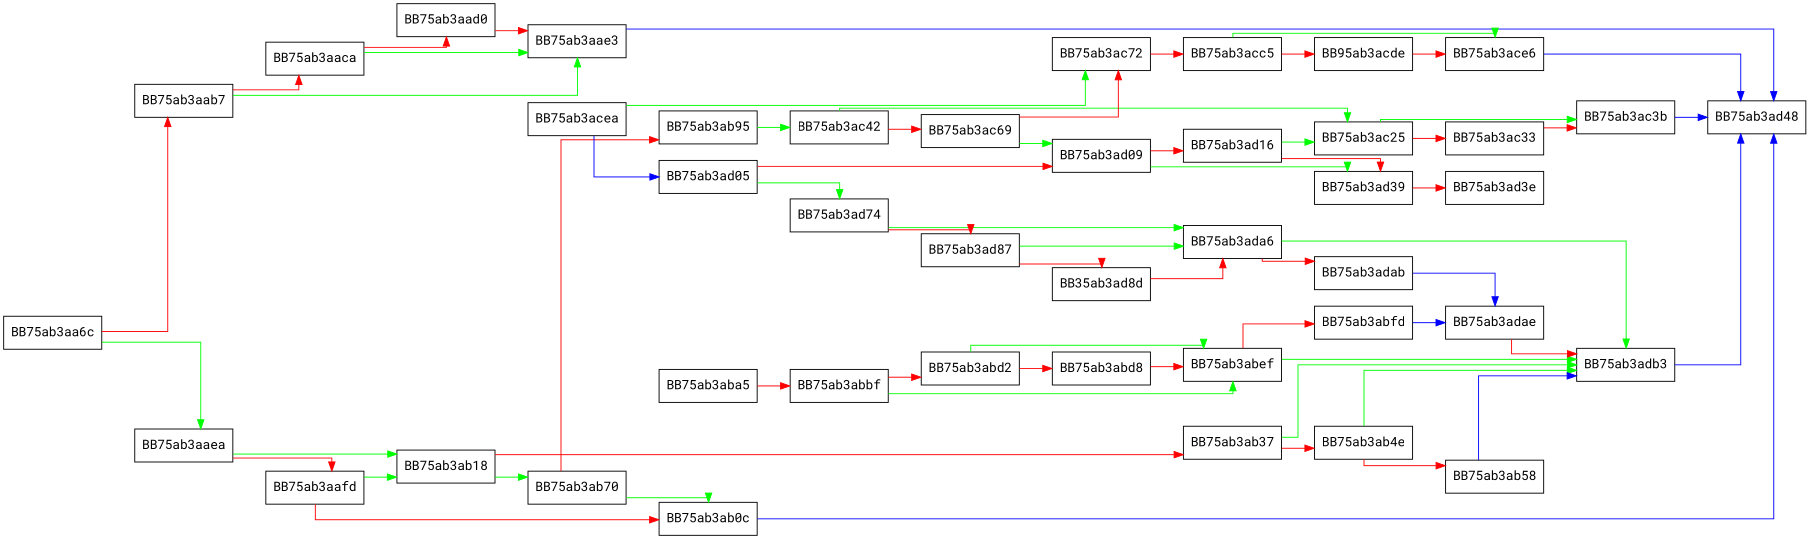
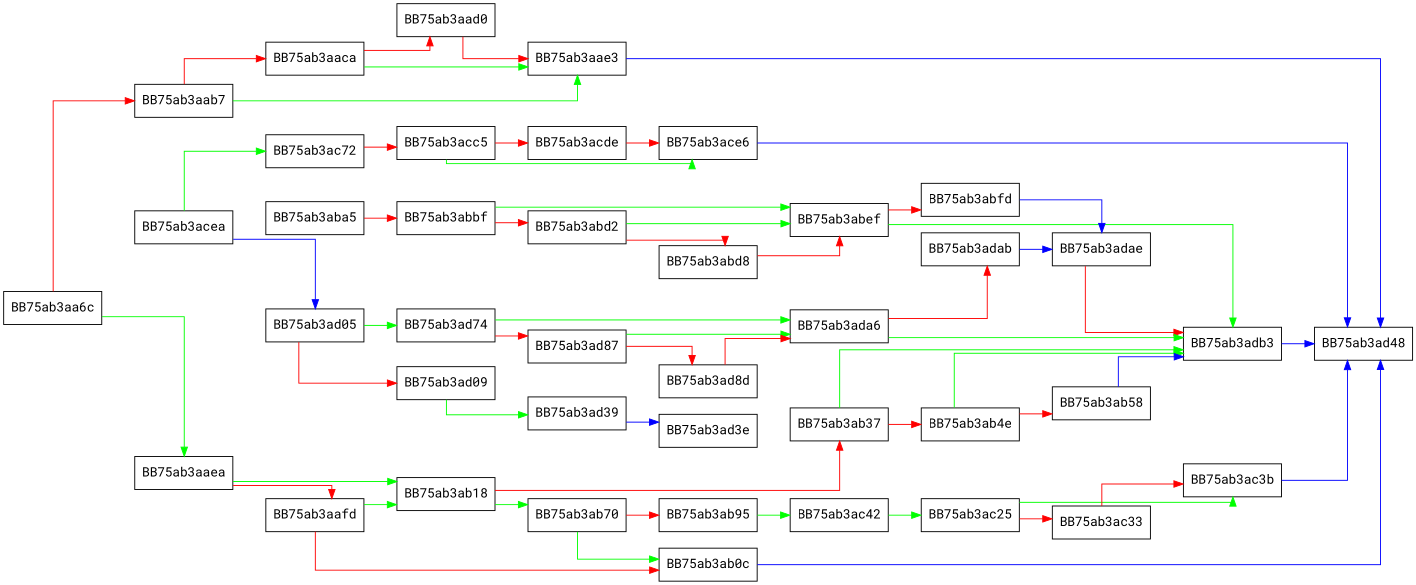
node "BB95ab3acde": label "BB95ab3acde" -> "BB75ab3acde"
node "BB75ab3ac69": removed
node "BB75ab3ad16": removed
edge "BB75ab3ad39" -> "BB75ab3ad3e": color red -> blue
node "BB35ab3ad8d": label "BB35ab3ad8d" -> "BB75ab3ad8d"
